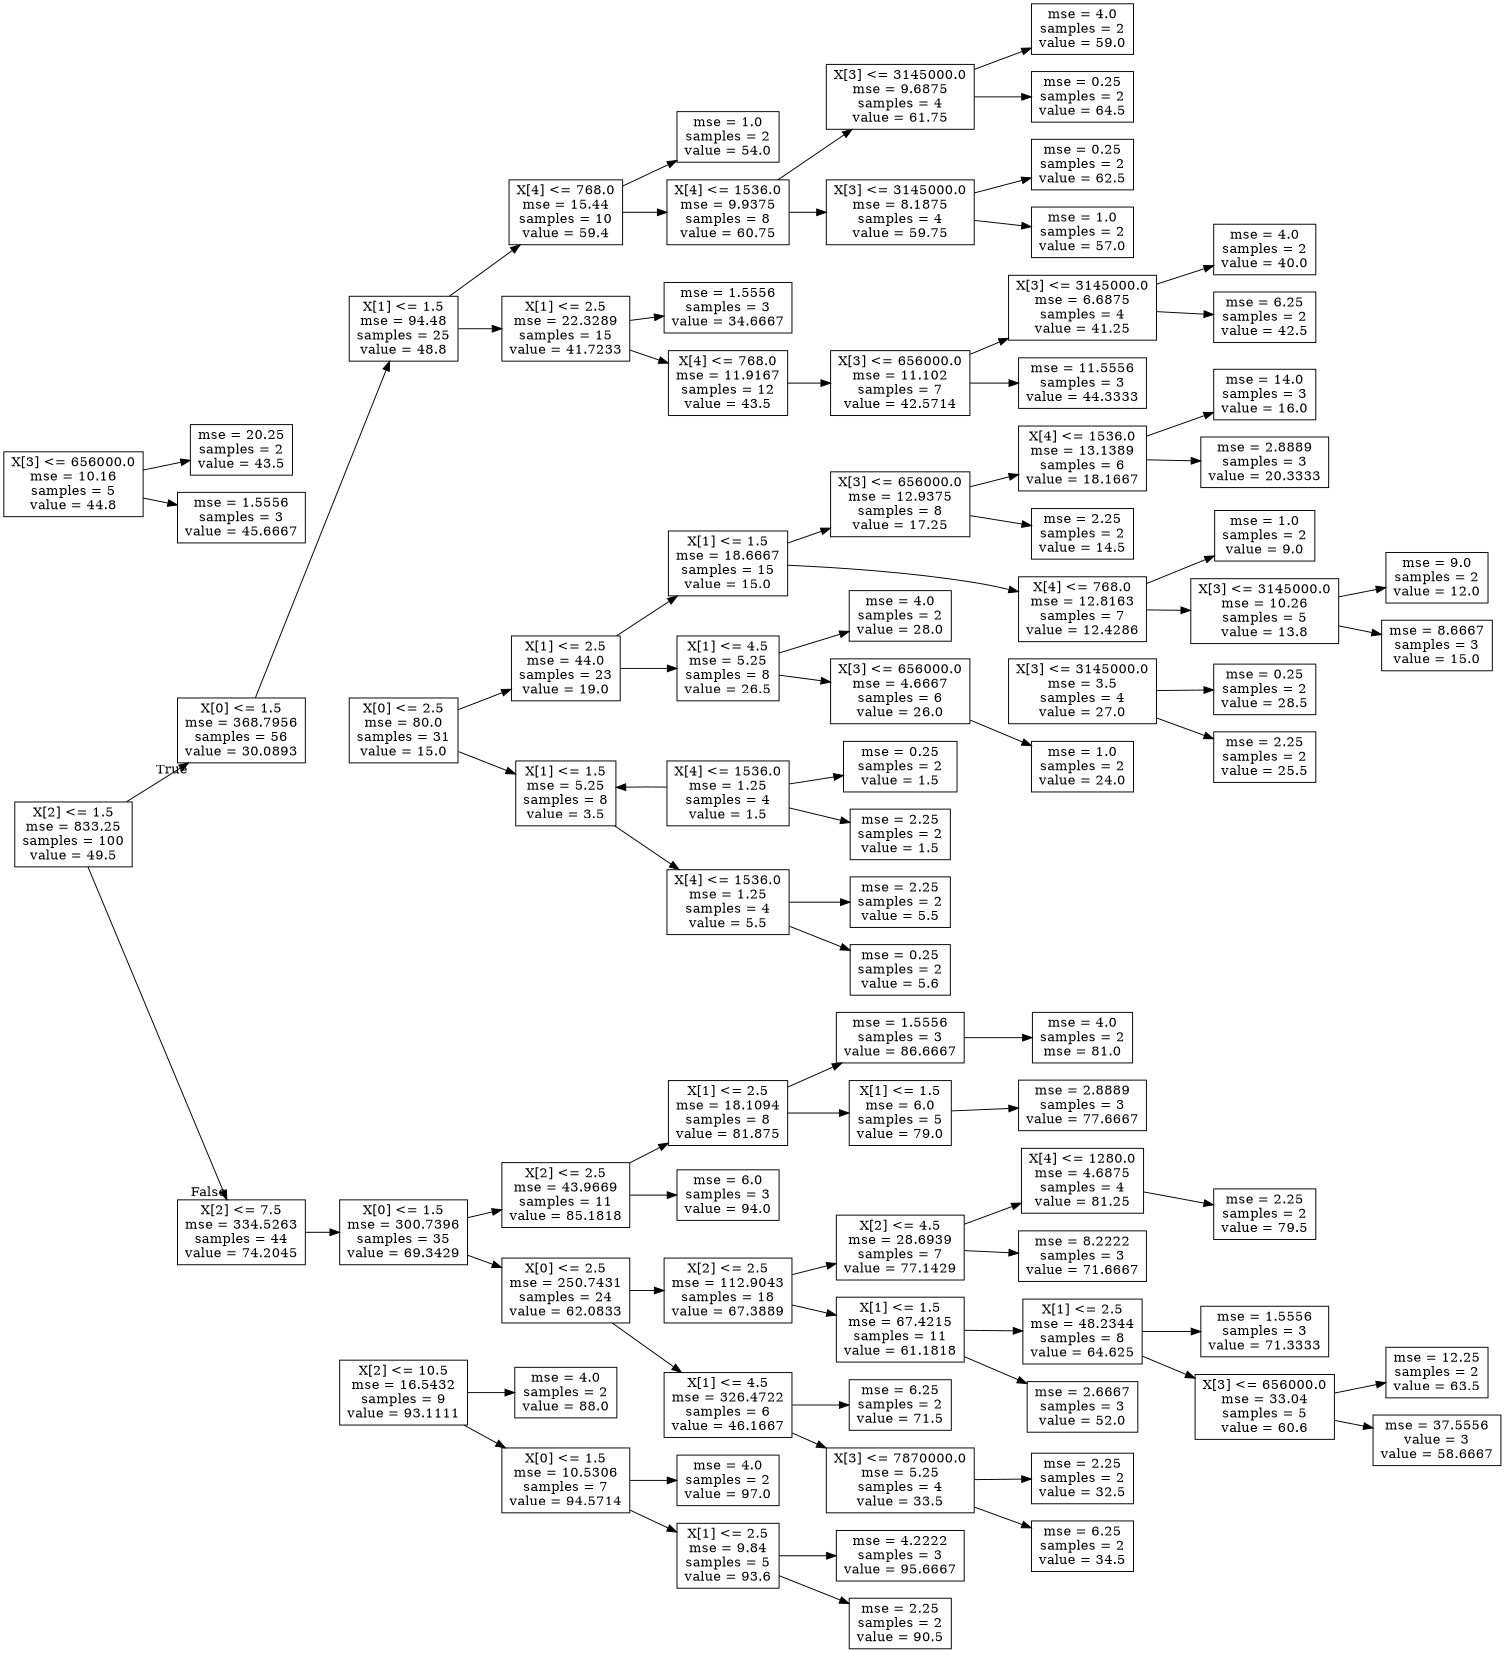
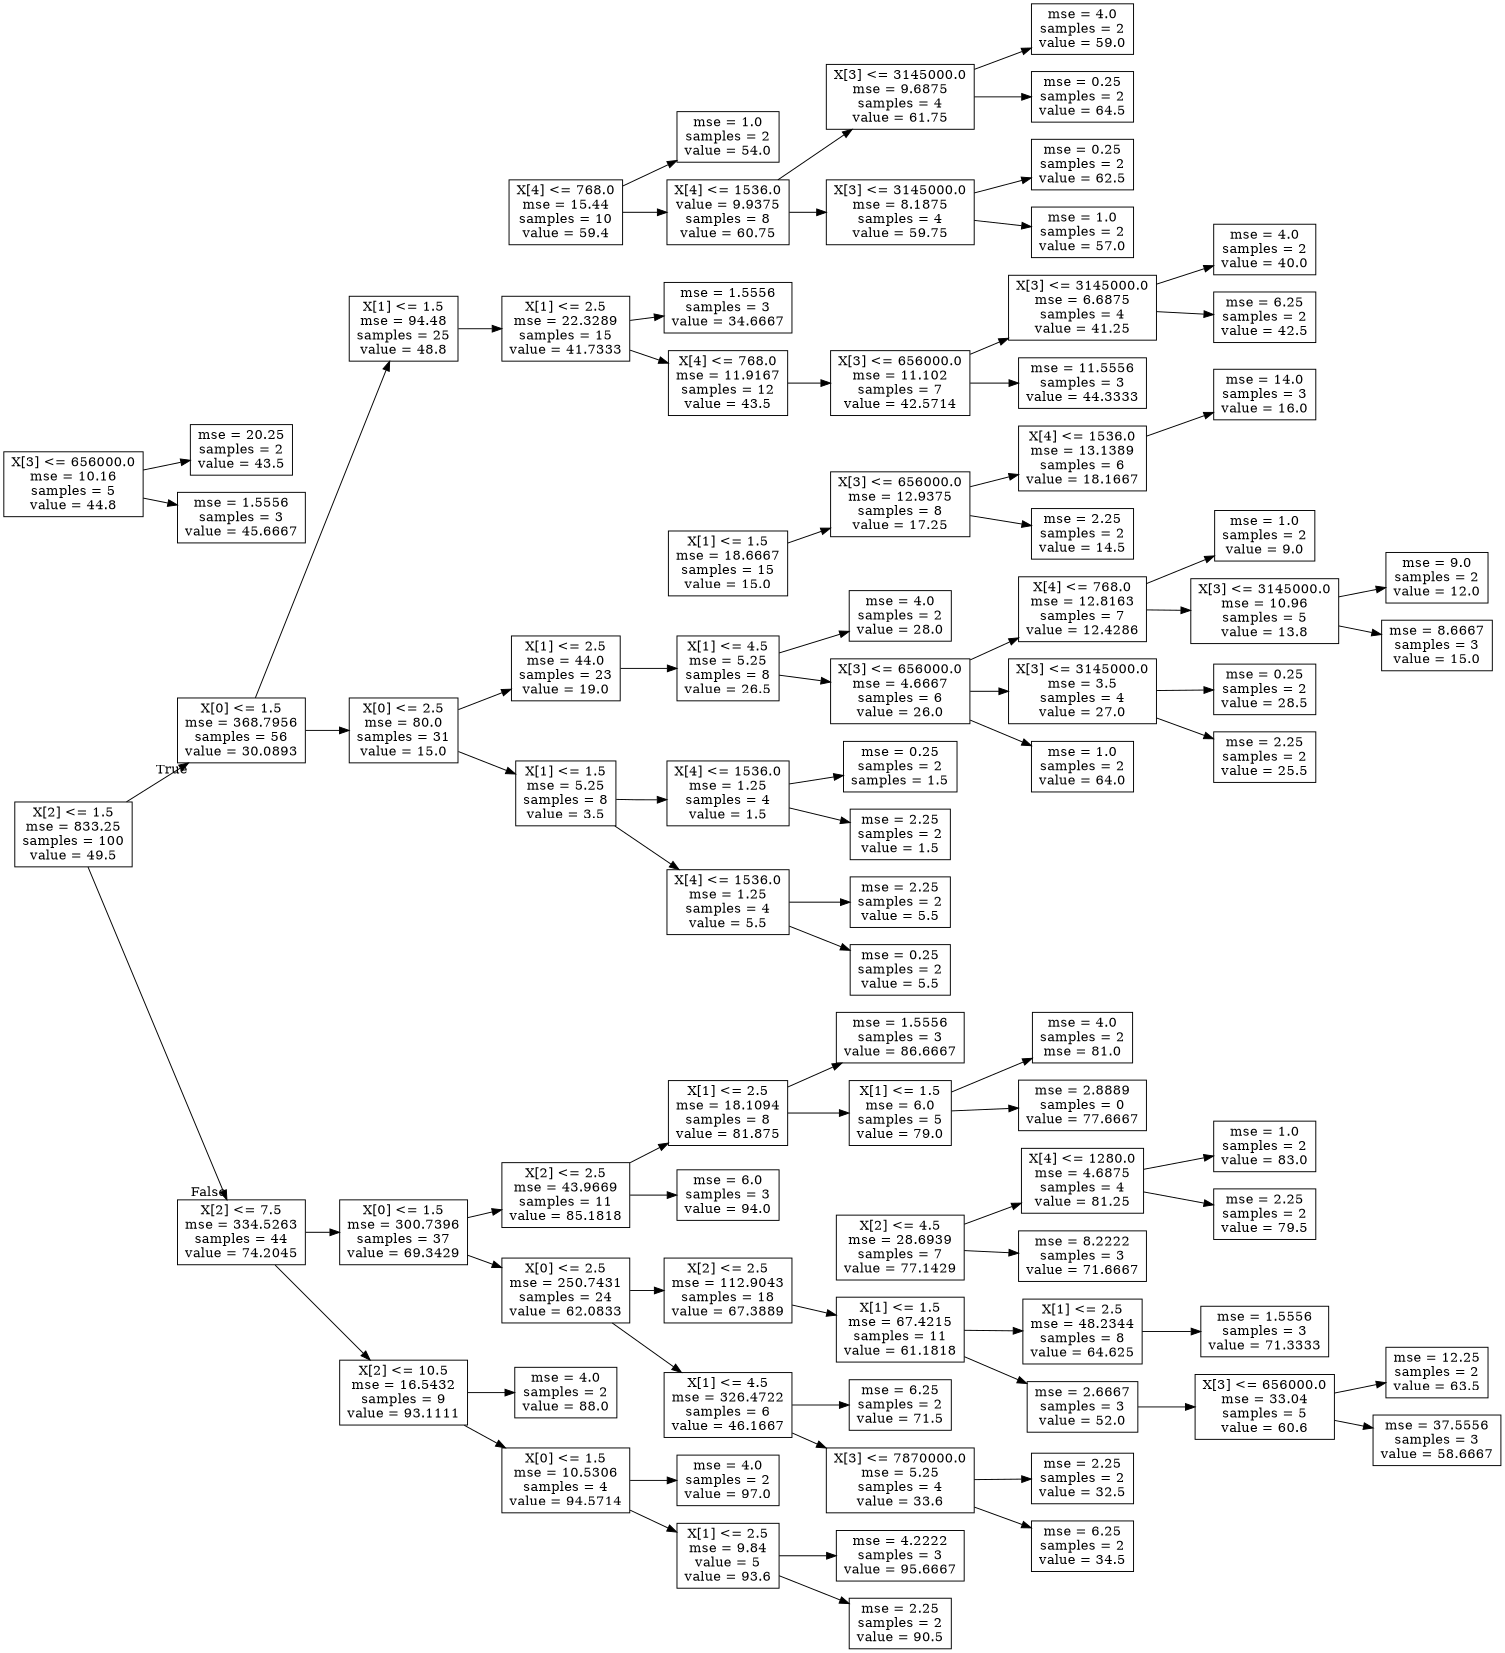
node "X[4] <= 1536.0 mse = 9.9375 samples = 8 value = 60.75": label "X[4] <= 1536.0 mse = 9.9375 samples = 8 value = 60.75" -> "X[4] <= 1536.0 value = 9.9375 samples = 8 value = 60.75"
edge "X[1] <= 1.5 mse = 94.48 samples = 25 value = 48.8" -> "X[4] <= 768.0 mse = 15.44 samples = 10 value = 59.4": removed
node "X[1] <= 2.5 mse = 22.3289 samples = 15 value = 41.7233": label "X[1] <= 2.5 mse = 22.3289 samples = 15 value = 41.7233" -> "X[1] <= 2.5 mse = 22.3289 samples = 15 value = 41.7333"
node "mse = 2.8889 samples = 3 value = 20.3333": removed
edge "X[1] <= 1.5 mse = 18.6667 samples = 15 value = 15.0" -> "X[4] <= 768.0 mse = 12.8163 samples = 7 value = 12.4286": now "X[3] <= 656000.0 mse = 4.6667 samples = 6 value = 26.0" -> "X[4] <= 768.0 mse = 12.8163 samples = 7 value = 12.4286"
node "X[3] <= 3145000.0 mse = 10.26 samples = 5 value = 13.8": label "X[3] <= 3145000.0 mse = 10.26 samples = 5 value = 13.8" -> "X[3] <= 3145000.0 mse = 10.96 samples = 5 value = 13.8"
edge "X[1] <= 2.5 mse = 44.0 samples = 23 value = 19.0" -> "X[1] <= 1.5 mse = 18.6667 samples = 15 value = 15.0": removed
edge "X[3] <= 656000.0 mse = 4.6667 samples = 6 value = 26.0" -> "X[3] <= 3145000.0 mse = 3.5 samples = 4 value = 27.0": added
edge "X[0] <= 1.5 mse = 368.7956 samples = 56 value = 30.0893" -> "X[0] <= 2.5 mse = 80.0 samples = 31 value = 15.0": added
node "mse = 0.25 samples = 2 value = 1.5": label "mse = 0.25 samples = 2 value = 1.5" -> "mse = 0.25 samples = 2 samples = 1.5"
node "mse = 1.0 samples = 2 value = 24.0": label "mse = 1.0 samples = 2 value = 24.0" -> "mse = 1.0 samples = 2 value = 64.0"
edge "X[4] <= 1536.0 mse = 1.25 samples = 4 value = 1.5" -> "X[1] <= 1.5 mse = 5.25 samples = 8 value = 3.5": reversed
node "mse = 0.25 samples = 2 value = 5.6": label "mse = 0.25 samples = 2 value = 5.6" -> "mse = 0.25 samples = 2 value = 5.5"
edge "mse = 1.5556 samples = 3 value = 86.6667" -> "mse = 4.0 samples = 2 mse = 81.0": now "X[1] <= 1.5 mse = 6.0 samples = 5 value = 79.0" -> "mse = 4.0 samples = 2 mse = 81.0"
node "mse = 2.8889 samples = 3 value = 77.6667": label "mse = 2.8889 samples = 3 value = 77.6667" -> "mse = 2.8889 samples = 0 value = 77.6667"
node "mse = 1.0 samples = 2 value = 83.0": added
node "X[0] <= 1.5 mse = 300.7396 samples = 35 value = 69.3429": label "X[0] <= 1.5 mse = 300.7396 samples = 35 value = 69.3429" -> "X[0] <= 1.5 mse = 300.7396 samples = 37 value = 69.3429"
edge "X[2] <= 2.5 mse = 112.9043 samples = 18 value = 67.3889" -> "X[2] <= 4.5 mse = 28.6939 samples = 7 value = 77.1429": removed
edge "X[2] <= 7.5 mse = 334.5263 samples = 44 value = 74.2045" -> "X[2] <= 10.5 mse = 16.5432 samples = 9 value = 93.1111": added
edge "X[1] <= 2.5 mse = 48.2344 samples = 8 value = 64.625" -> "X[3] <= 656000.0 mse = 33.04 samples = 5 value = 60.6": now "mse = 2.6667 samples = 3 value = 52.0" -> "X[3] <= 656000.0 mse = 33.04 samples = 5 value = 60.6"
node "mse = 37.5556 value = 3 value = 58.6667": label "mse = 37.5556 value = 3 value = 58.6667" -> "mse = 37.5556 samples = 3 value = 58.6667"
node "X[0] <= 1.5 mse = 10.5306 samples = 7 value = 94.5714": label "X[0] <= 1.5 mse = 10.5306 samples = 7 value = 94.5714" -> "X[0] <= 1.5 mse = 10.5306 samples = 4 value = 94.5714"
node "X[3] <= 7870000.0 mse = 5.25 samples = 4 value = 33.5": label "X[3] <= 7870000.0 mse = 5.25 samples = 4 value = 33.5" -> "X[3] <= 7870000.0 mse = 5.25 samples = 4 value = 33.6"
node "X[1] <= 2.5 mse = 9.84 samples = 5 value = 93.6": label "X[1] <= 2.5 mse = 9.84 samples = 5 value = 93.6" -> "X[1] <= 2.5 mse = 9.84 value = 5 value = 93.6"
